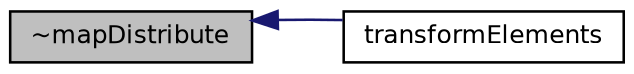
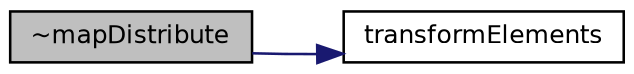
edge "transformElements" -> "~mapDistribute": reversed
